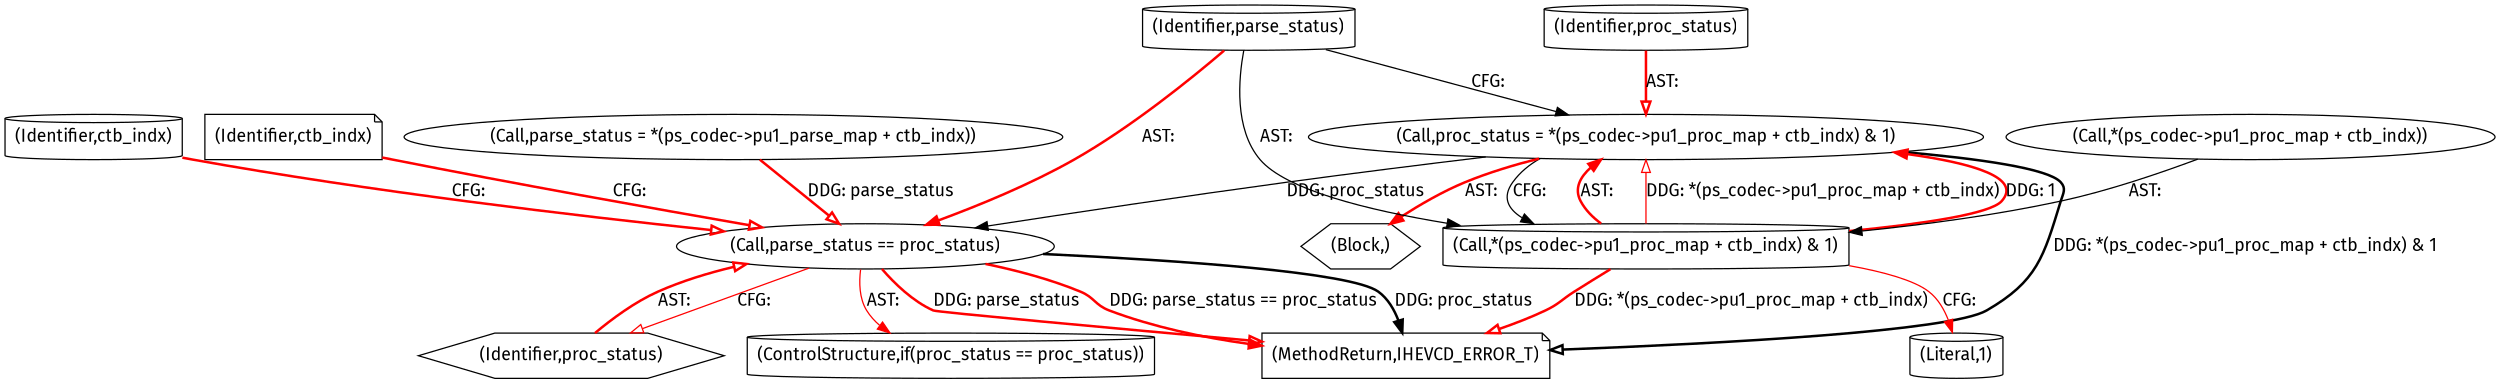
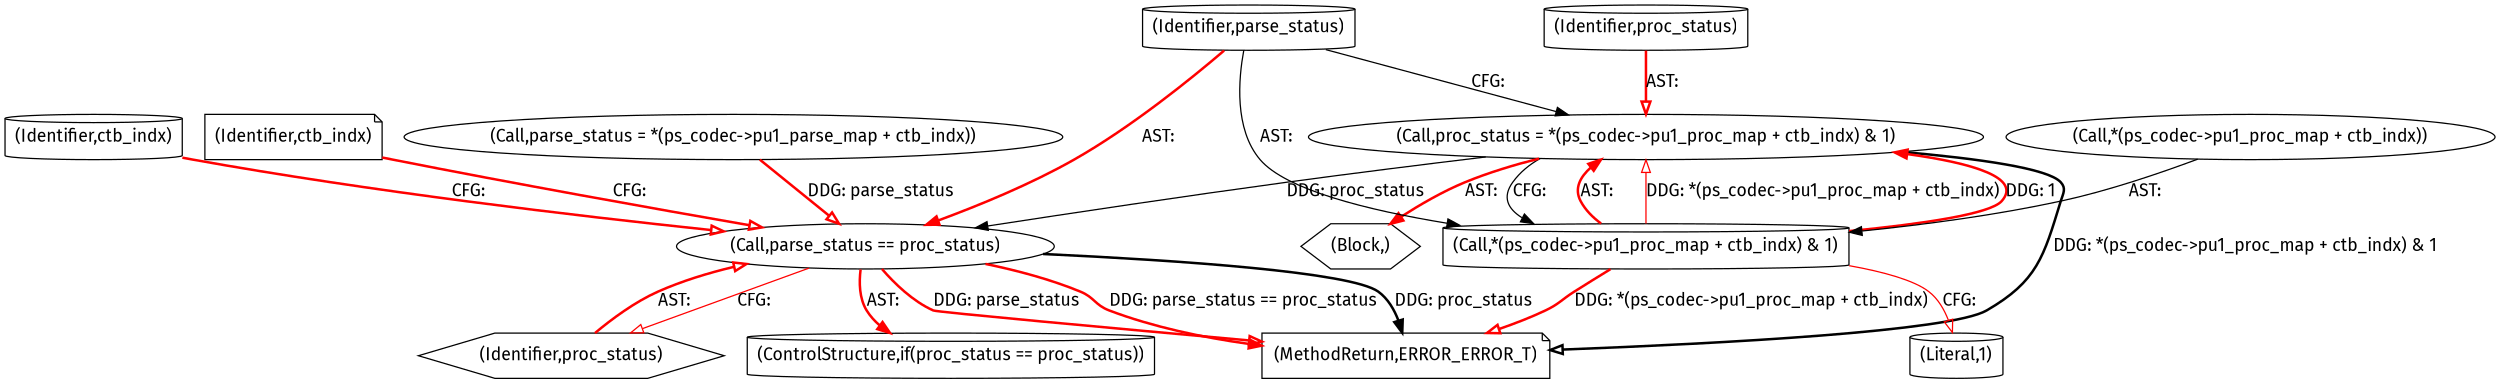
edge "(Call,*(ps_codec->pu1_proc_map + ctb_indx) & 1)" -> "(Literal,1)": arrowhead normal -> onormal
edge "(Call,parse_status == proc_status)" -> "(ControlStructure,if(proc_status == proc_status))": style solid -> bold
node "(MethodReturn,IHEVCD_ERROR_T)": label "(MethodReturn,IHEVCD_ERROR_T)" -> "(MethodReturn,ERROR_ERROR_T)"
